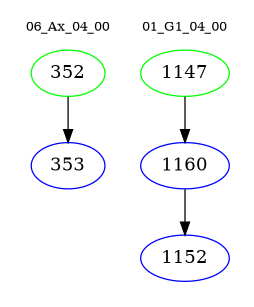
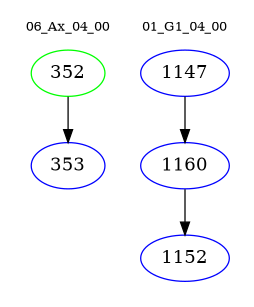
node "1147": color green -> blue
